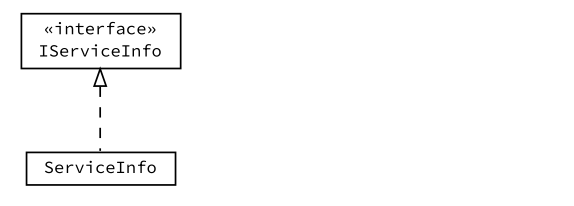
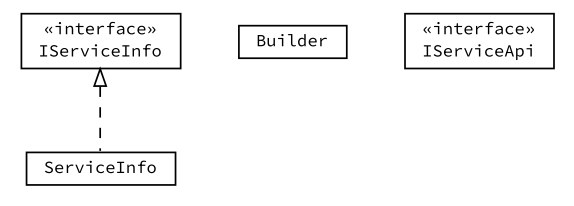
node "Builder": added
node "IServiceApi": added
